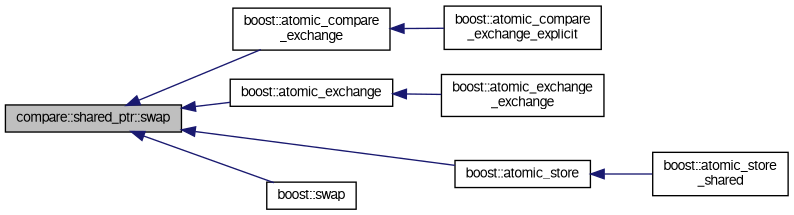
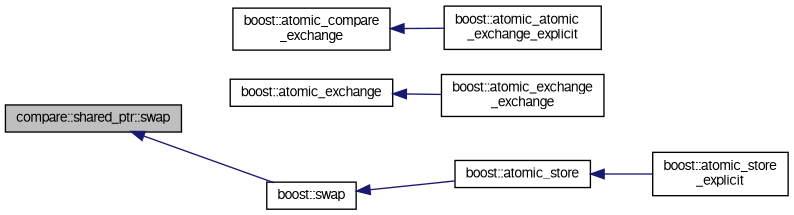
node "boost::atomic_compare _exchange_explicit": label "boost::atomic_compare _exchange_explicit" -> "boost::atomic_atomic _exchange_explicit"
edge "boost::atomic_compare _exchange" -> "compare::shared_ptr::swap": removed
edge "boost::atomic_exchange" -> "compare::shared_ptr::swap": removed
edge "boost::atomic_store" -> "compare::shared_ptr::swap": now "boost::atomic_store" -> "boost::swap"
node "boost::atomic_store _shared": label "boost::atomic_store _shared" -> "boost::atomic_store _explicit"
